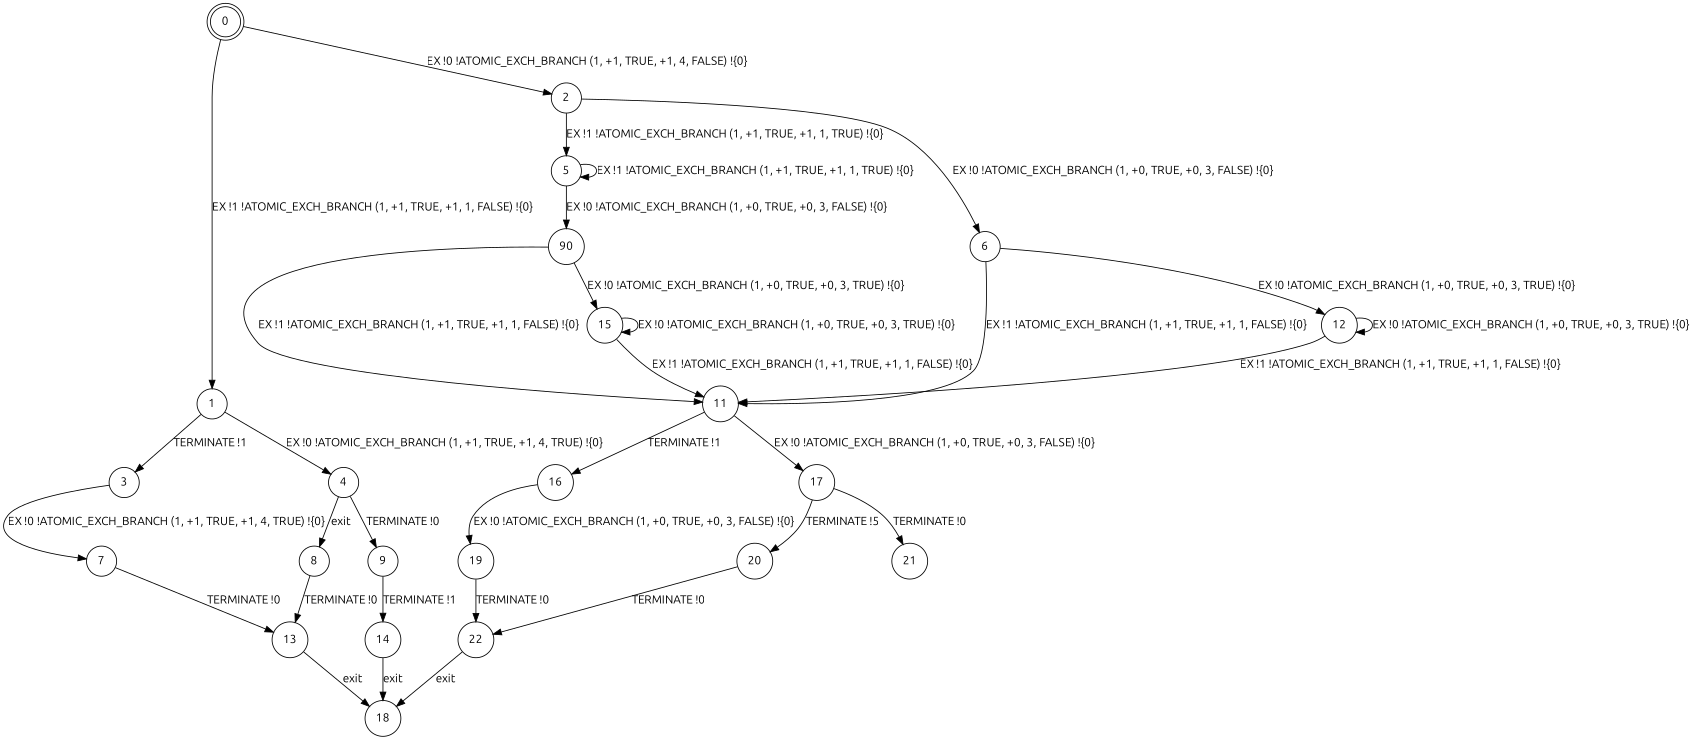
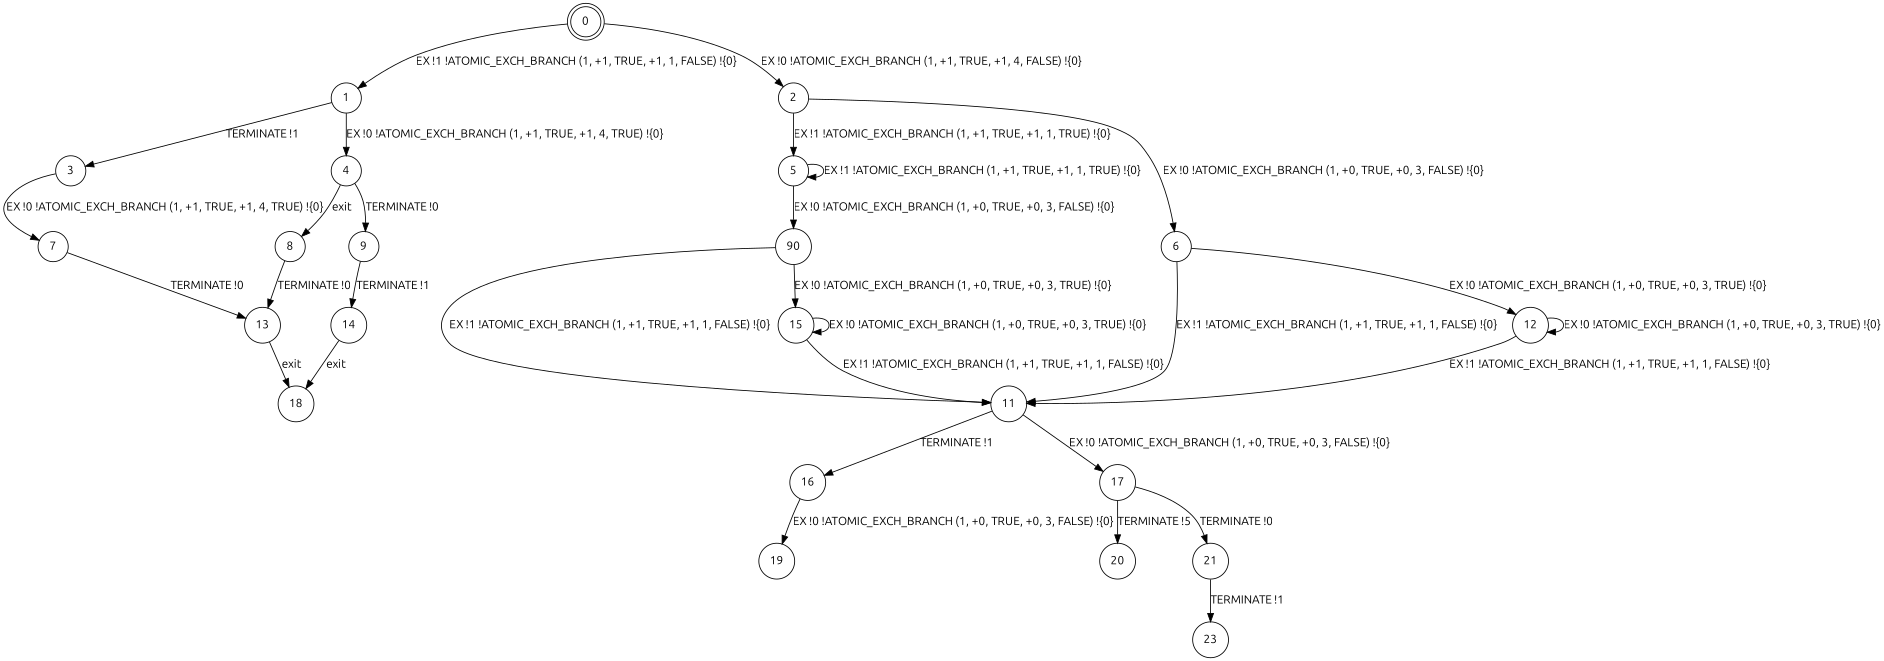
node "22": removed
node "23": added
